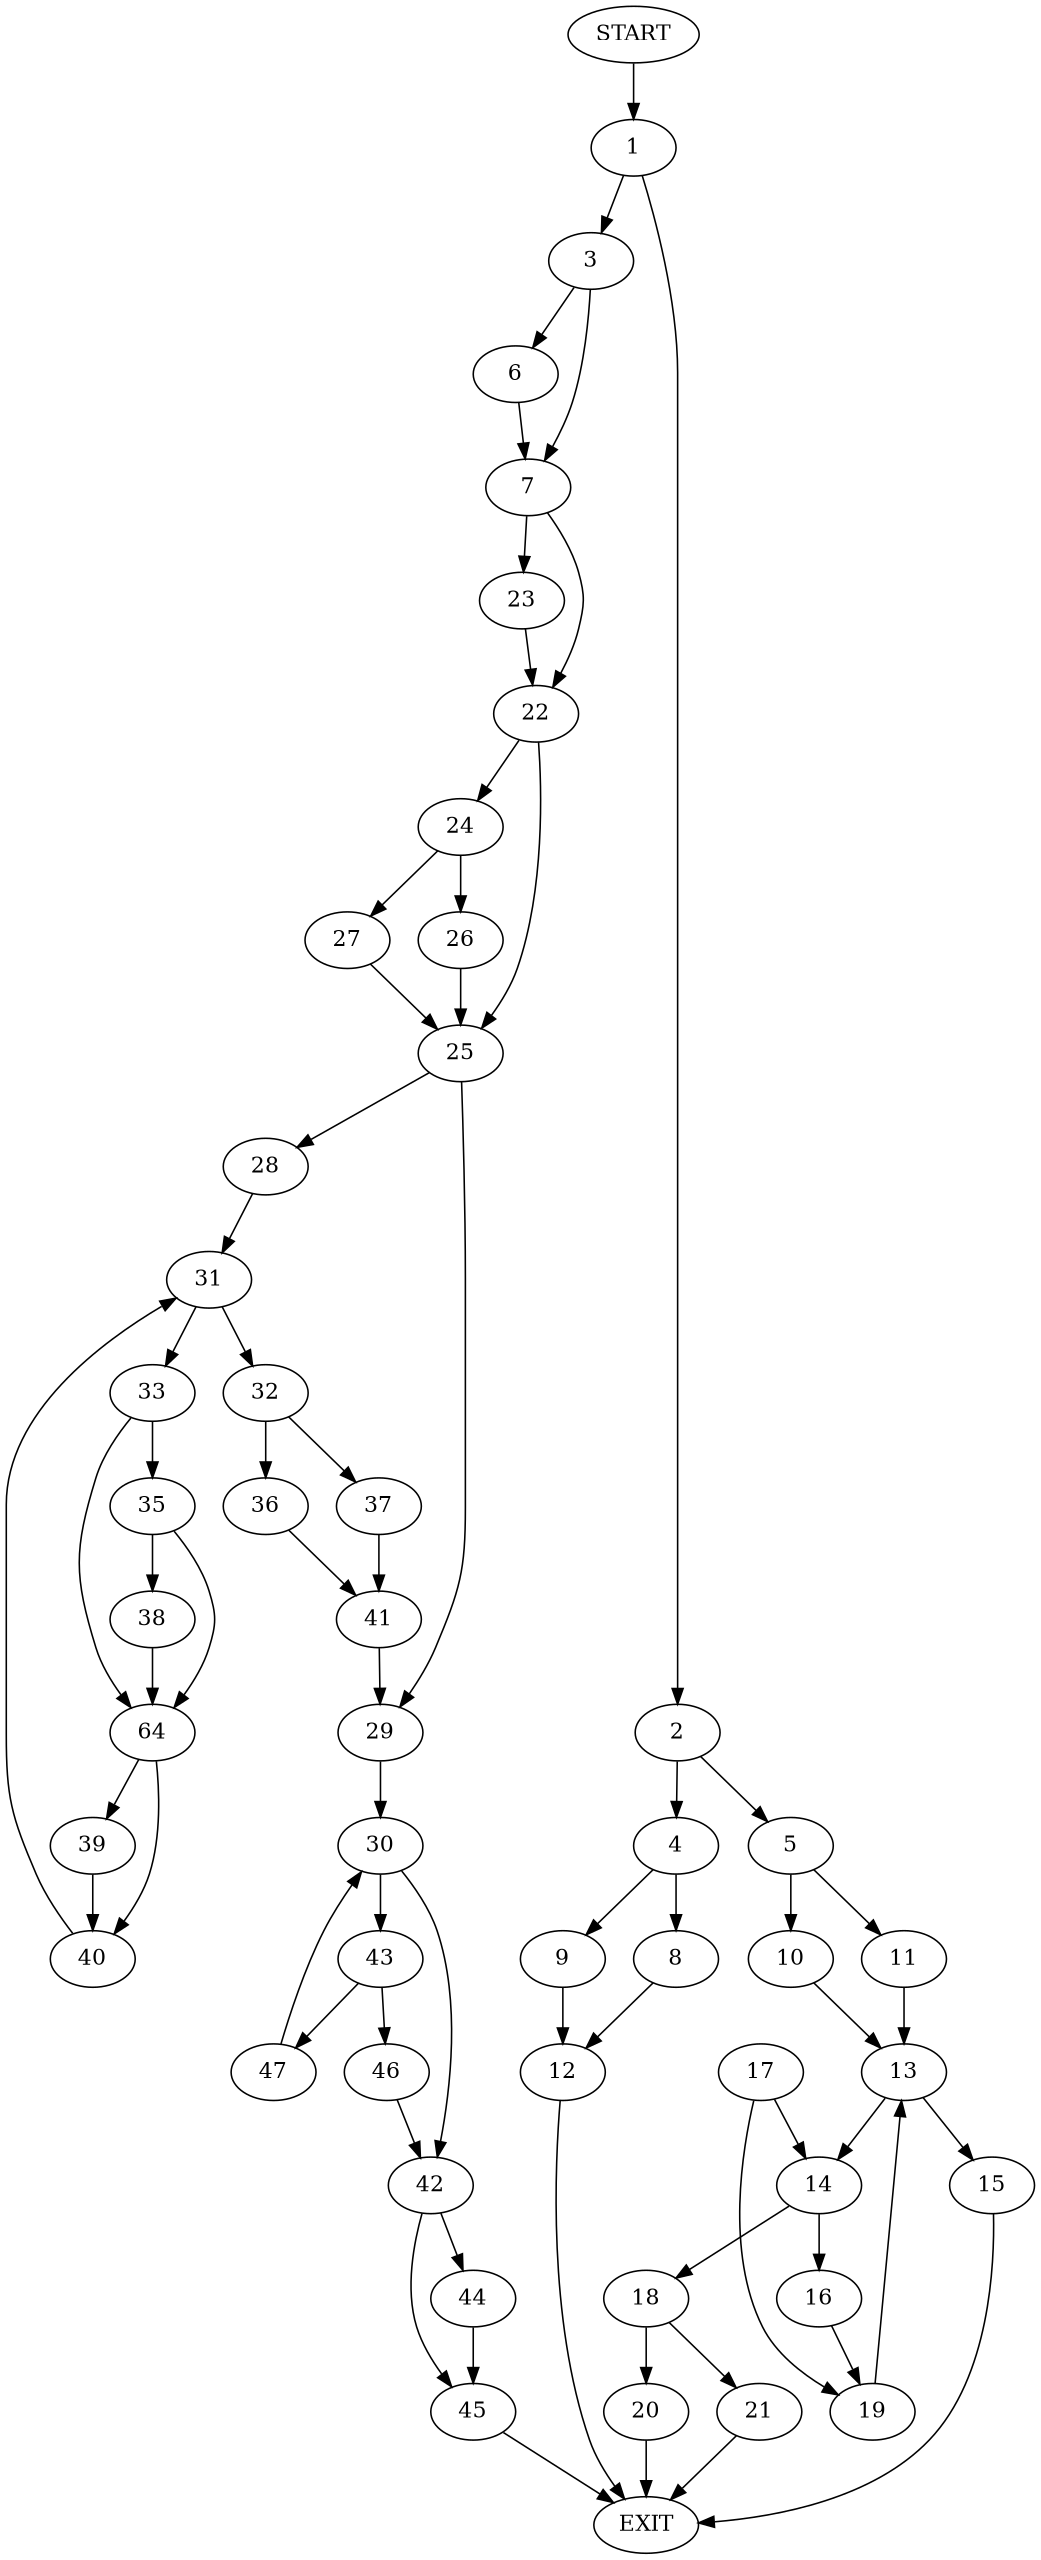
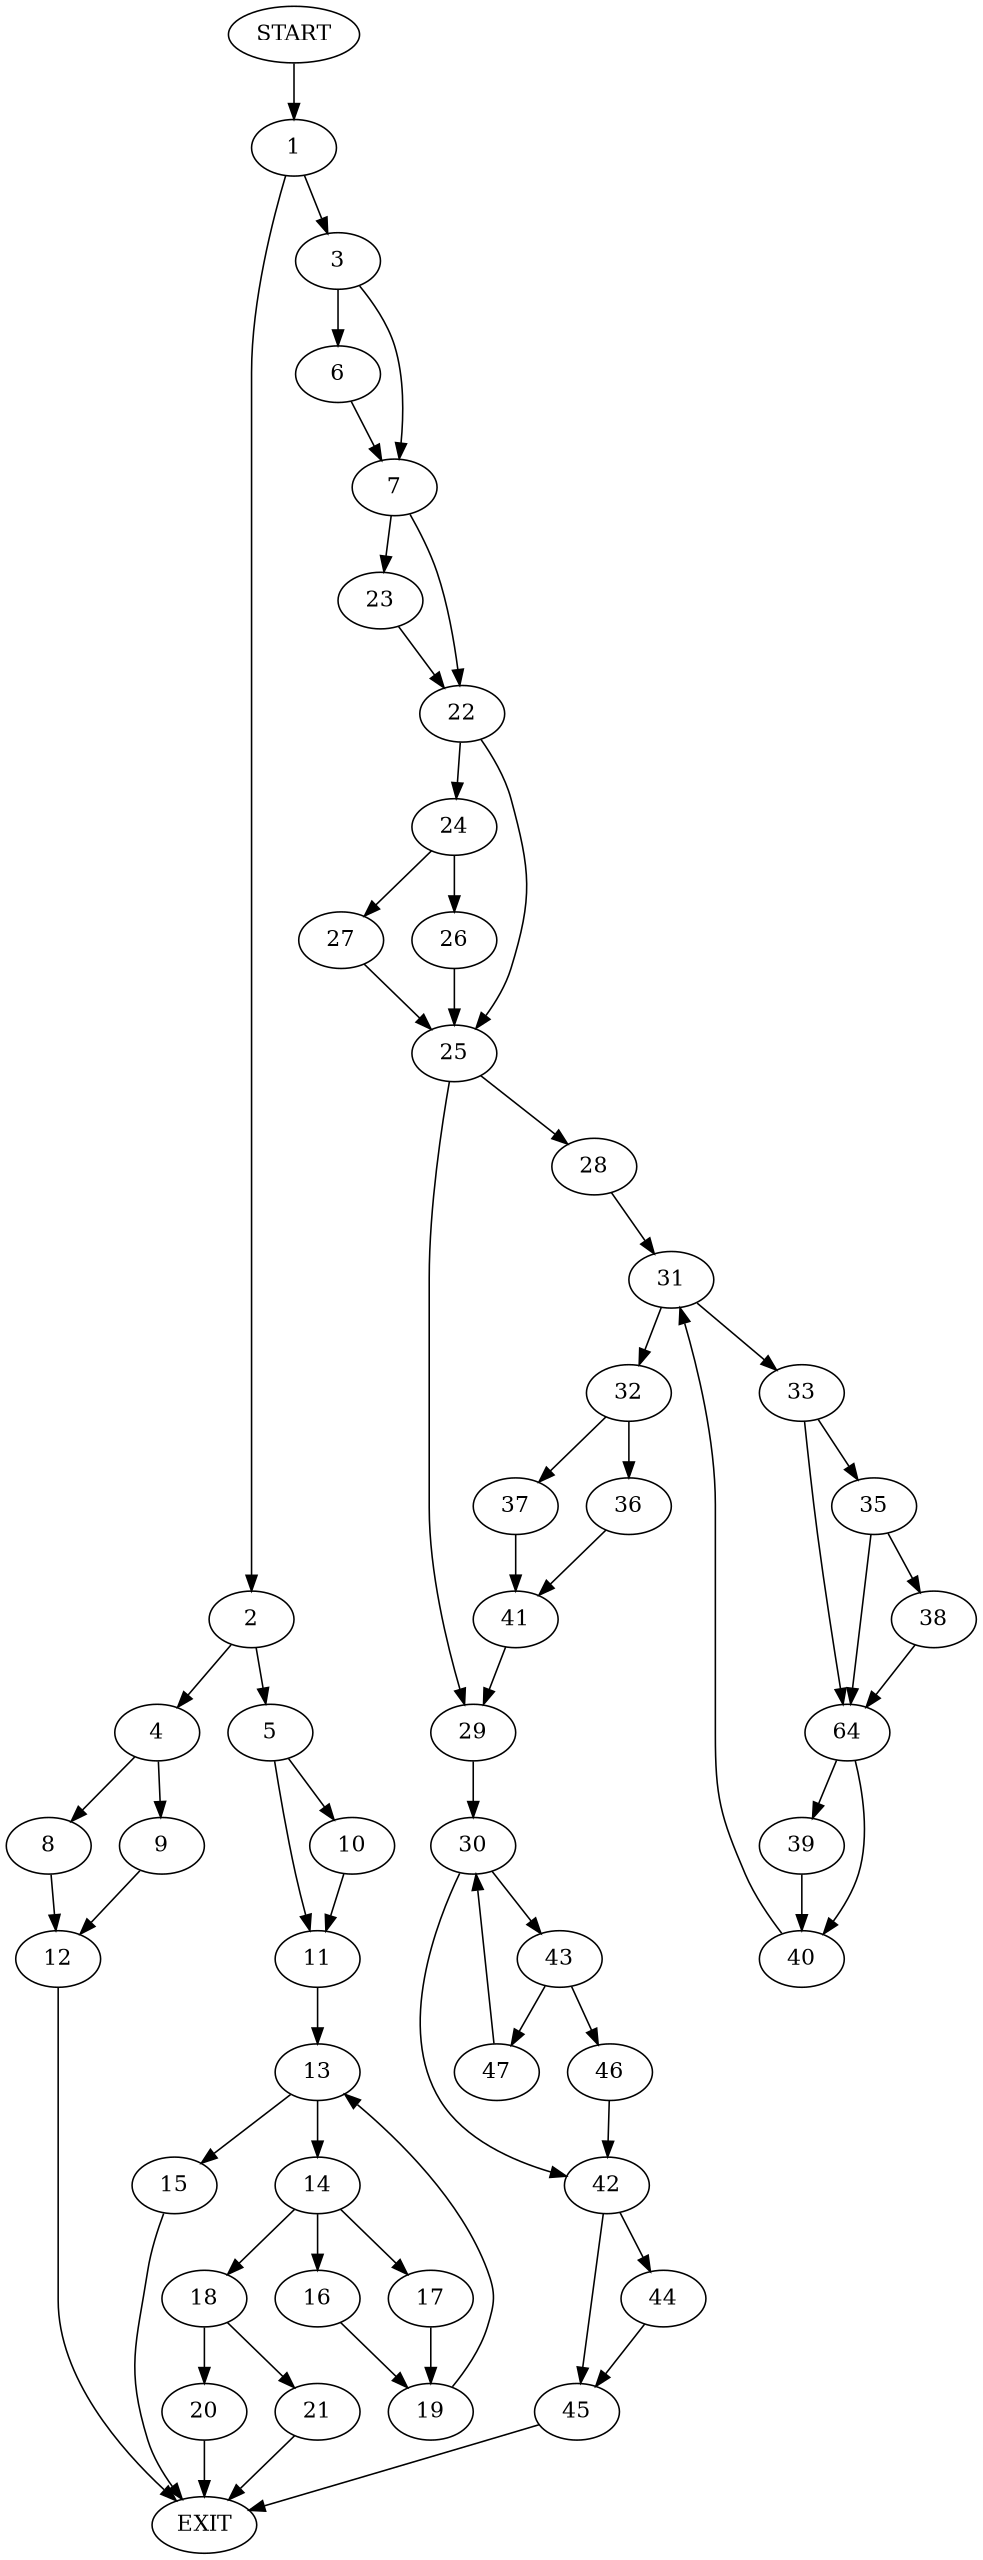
edge "10" -> "13": now "10" -> "11"
edge "17" -> "14": reversed
